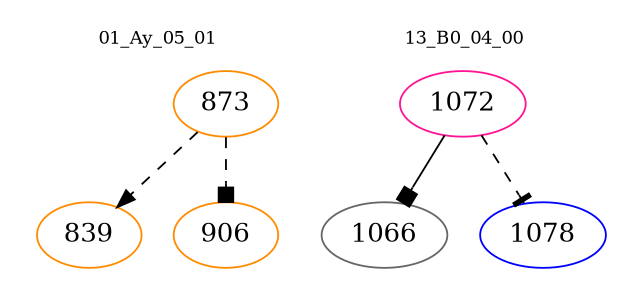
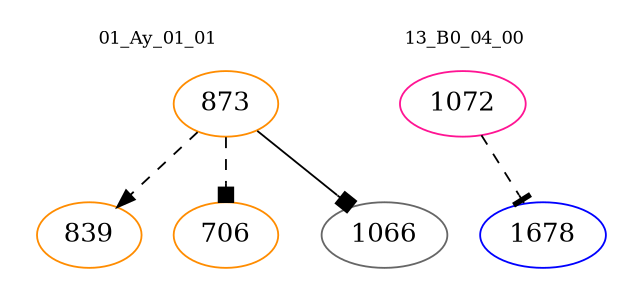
cluster "01_Ay_05_01": label "01_Ay_05_01" -> "01_Ay_01_01"
edge "1072" -> "1066": now "873" -> "1066"
node "906": label "906" -> "706"
node "1078": label "1078" -> "1678"
